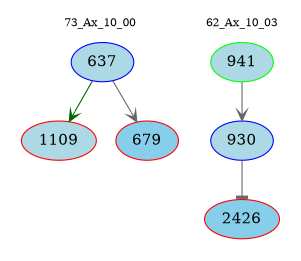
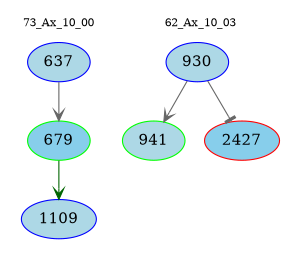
edge "637" -> "1109": now "679" -> "1109"
edge "941" -> "930": reversed
node "1109": color red -> blue
node "679": color red -> green
node "2426": label "2426" -> "2427"
